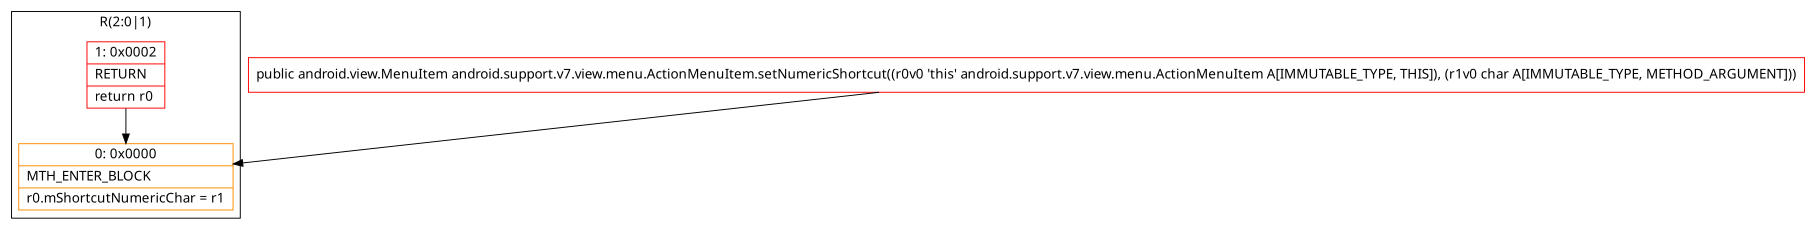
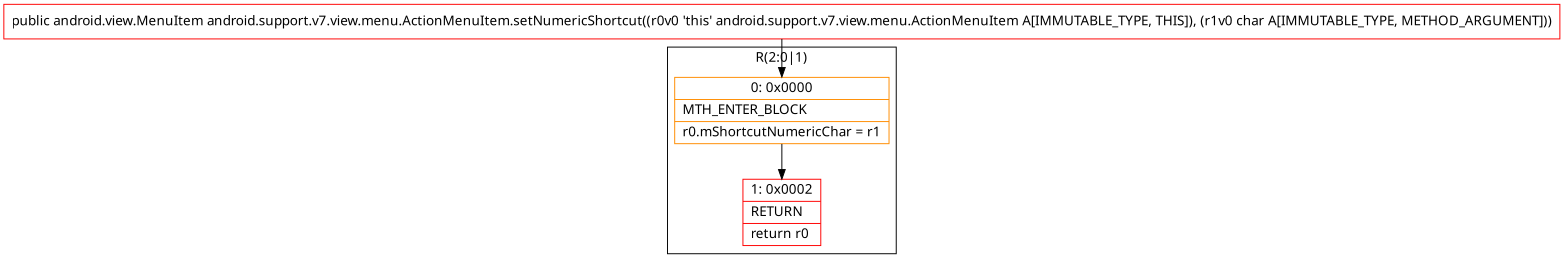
edge "1: 0x0002" -> "0: 0x0000": reversed
